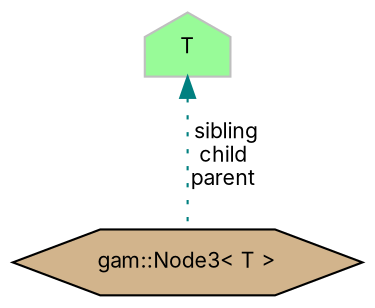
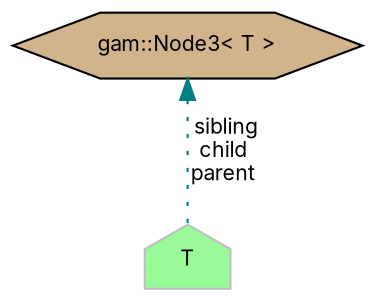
edge "gam::Node3< T >" -> "T": reversed
